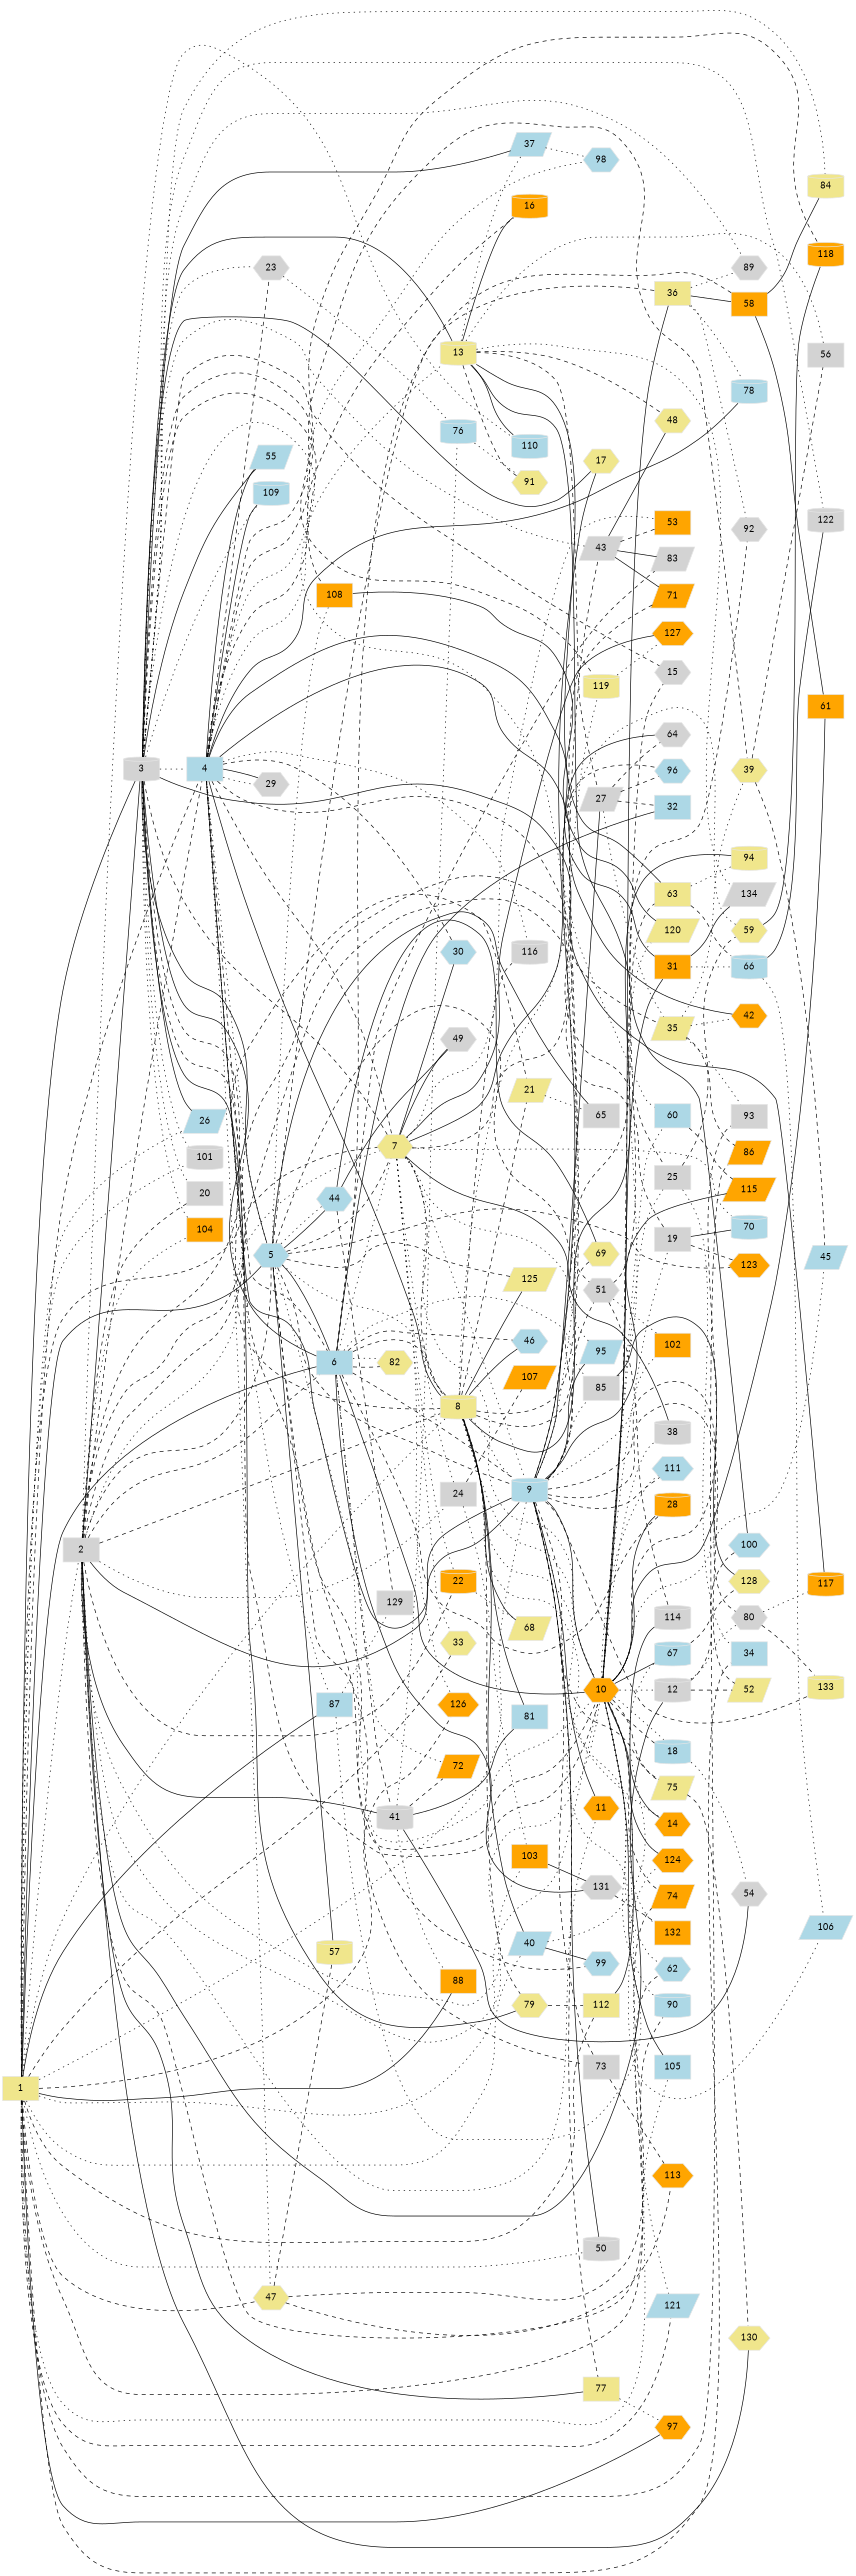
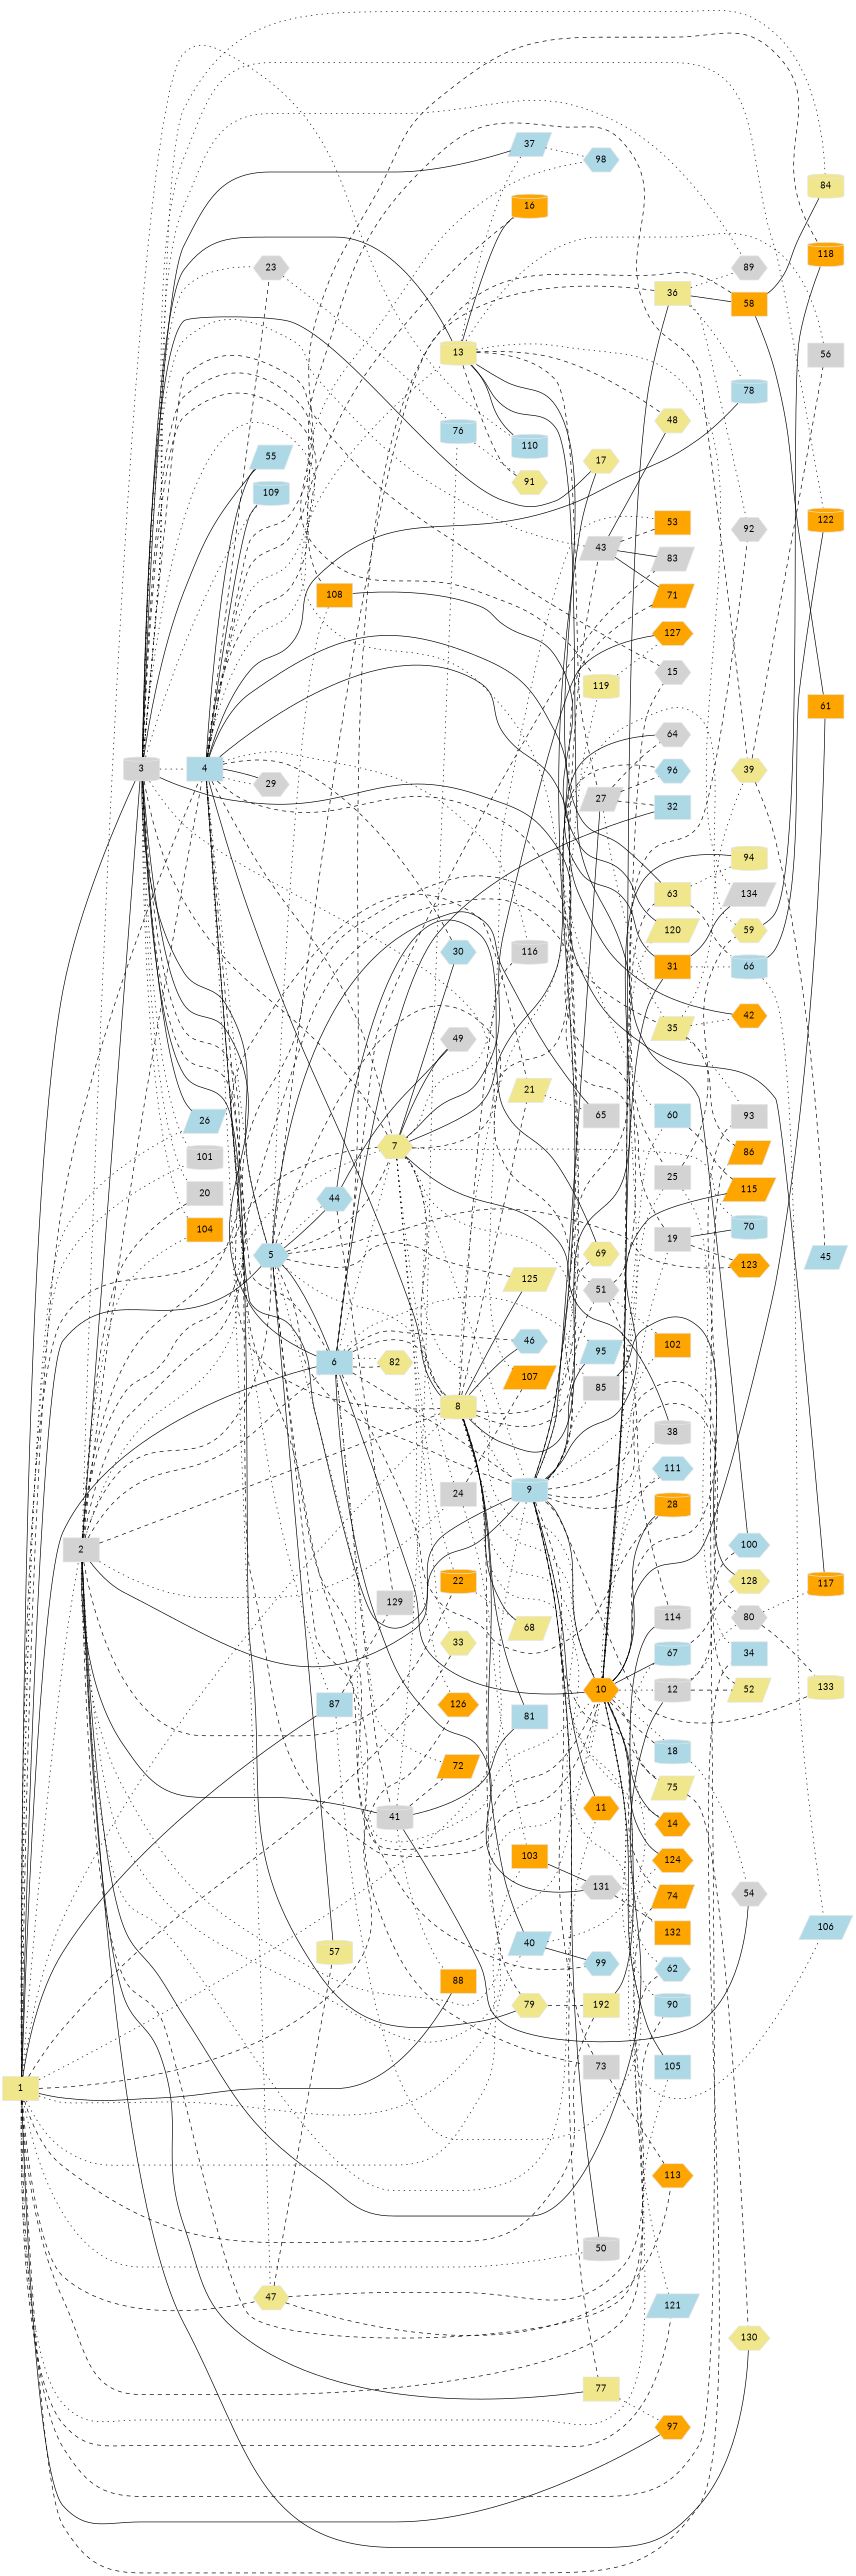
node "122": fillcolor lightgrey -> orange
edge "3" -- "107": added
edge "45" -- "10": removed
edge "129" -- "87": style dotted -> dashed
node "112": label "112" -> "192"
